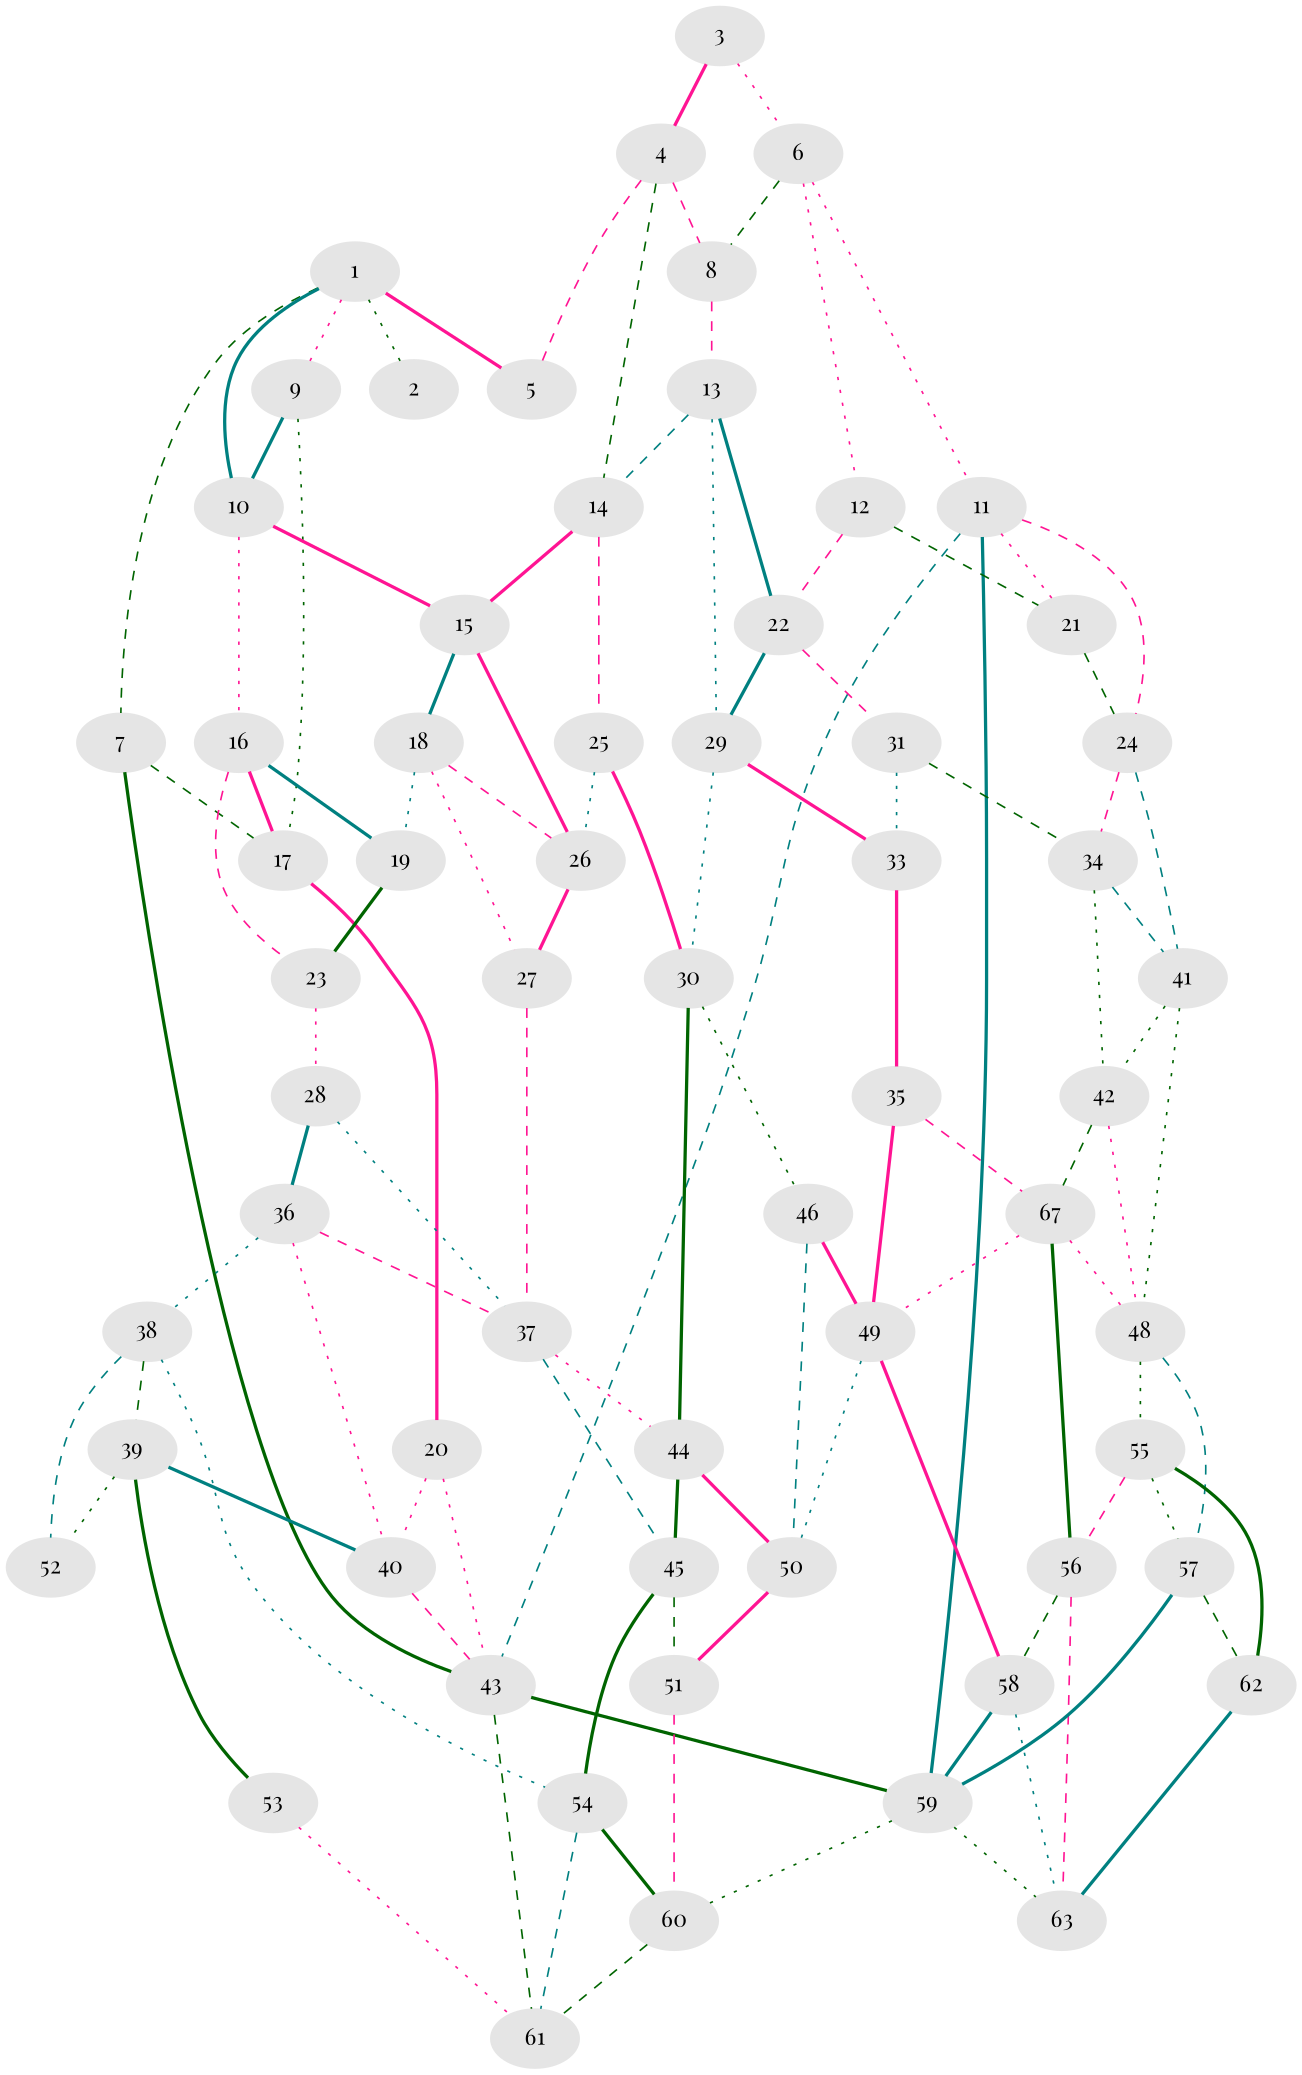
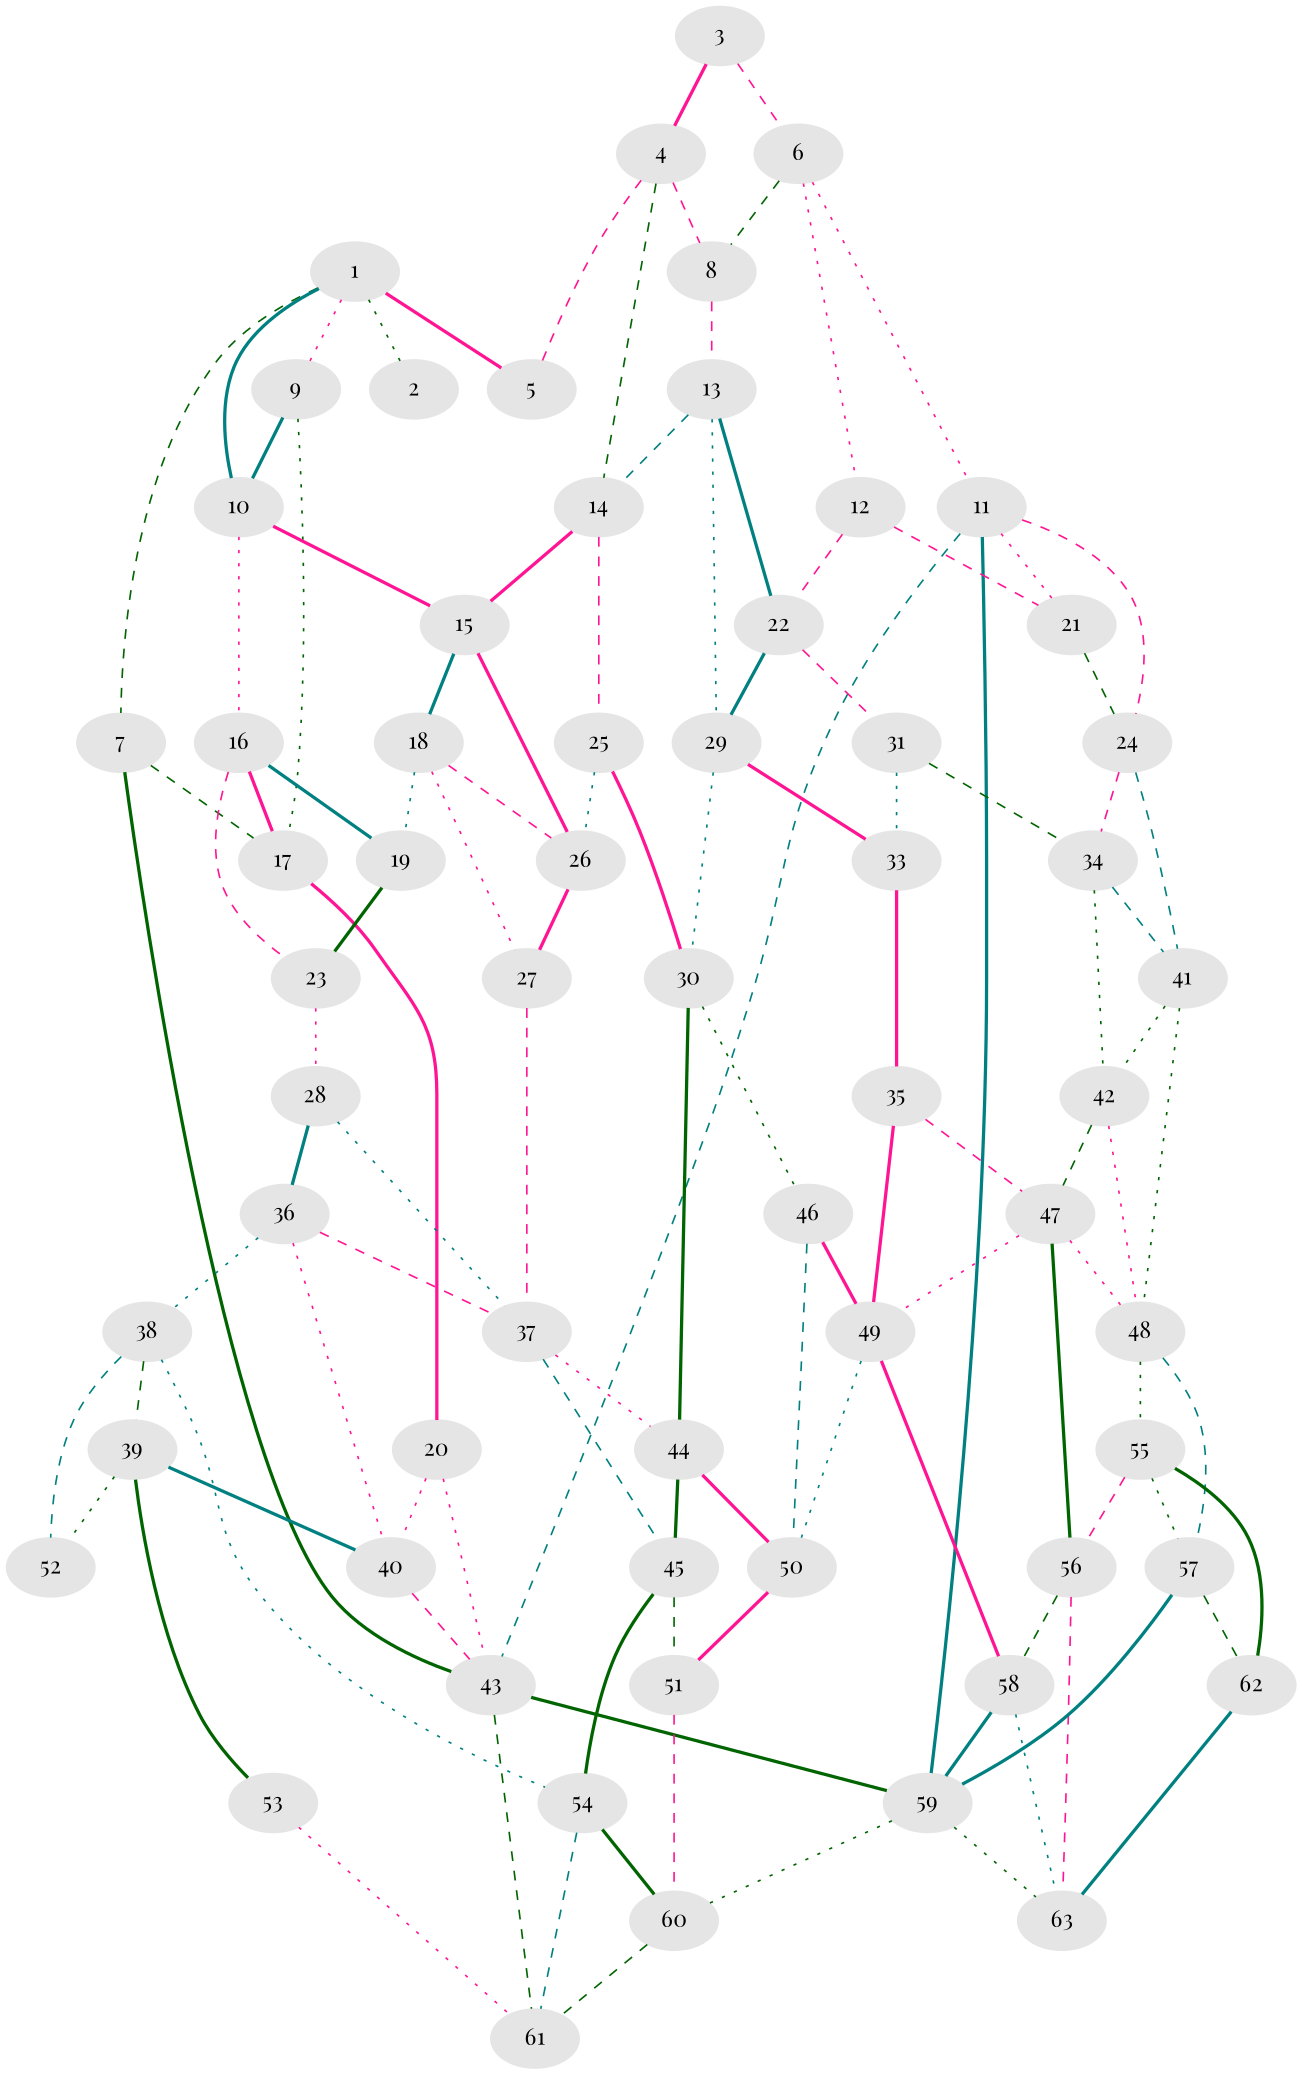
edge "3" -- "6": style dotted -> dashed
edge "12" -- "21": color darkgreen -> deeppink
node "67": label "67" -> "47"
